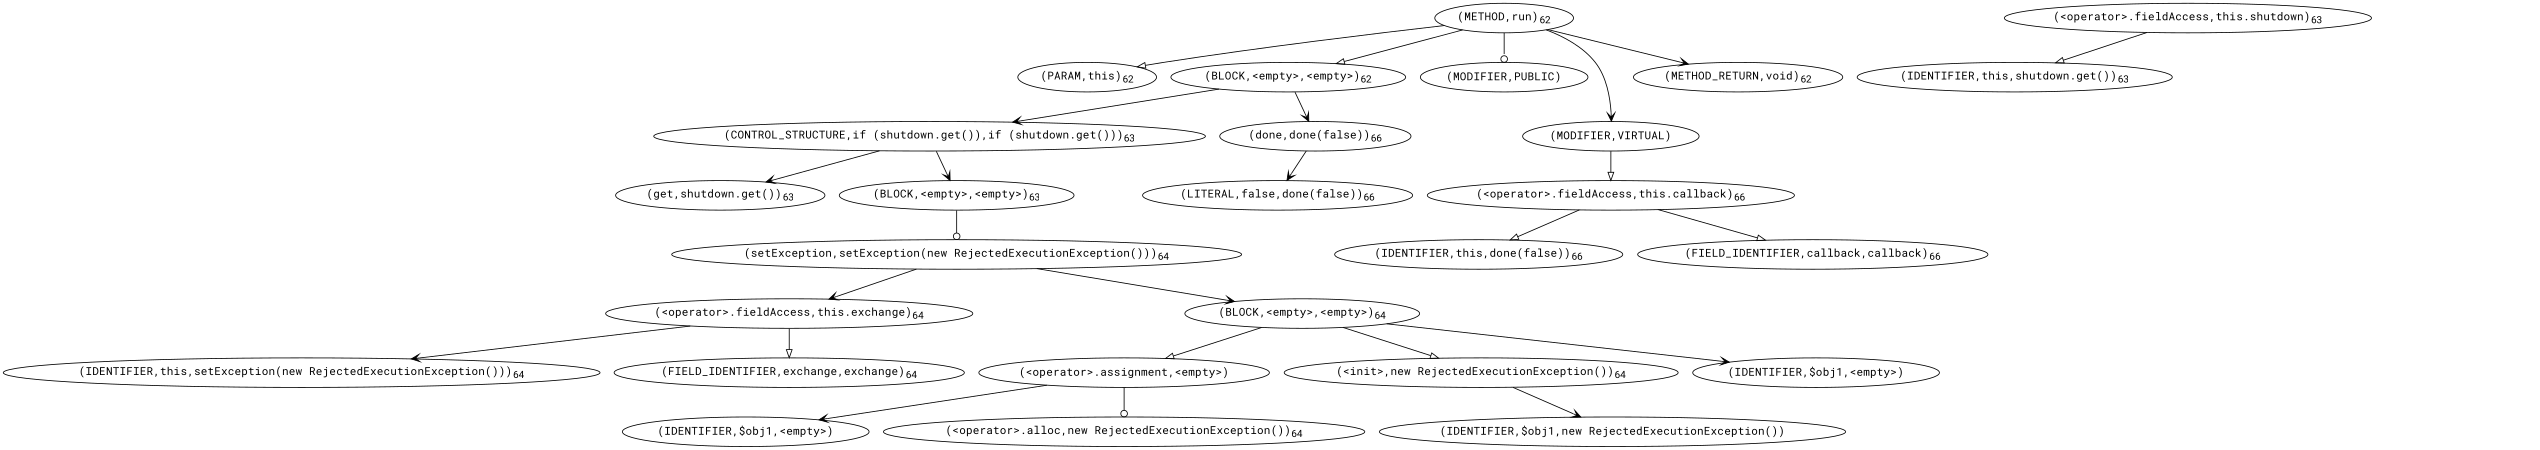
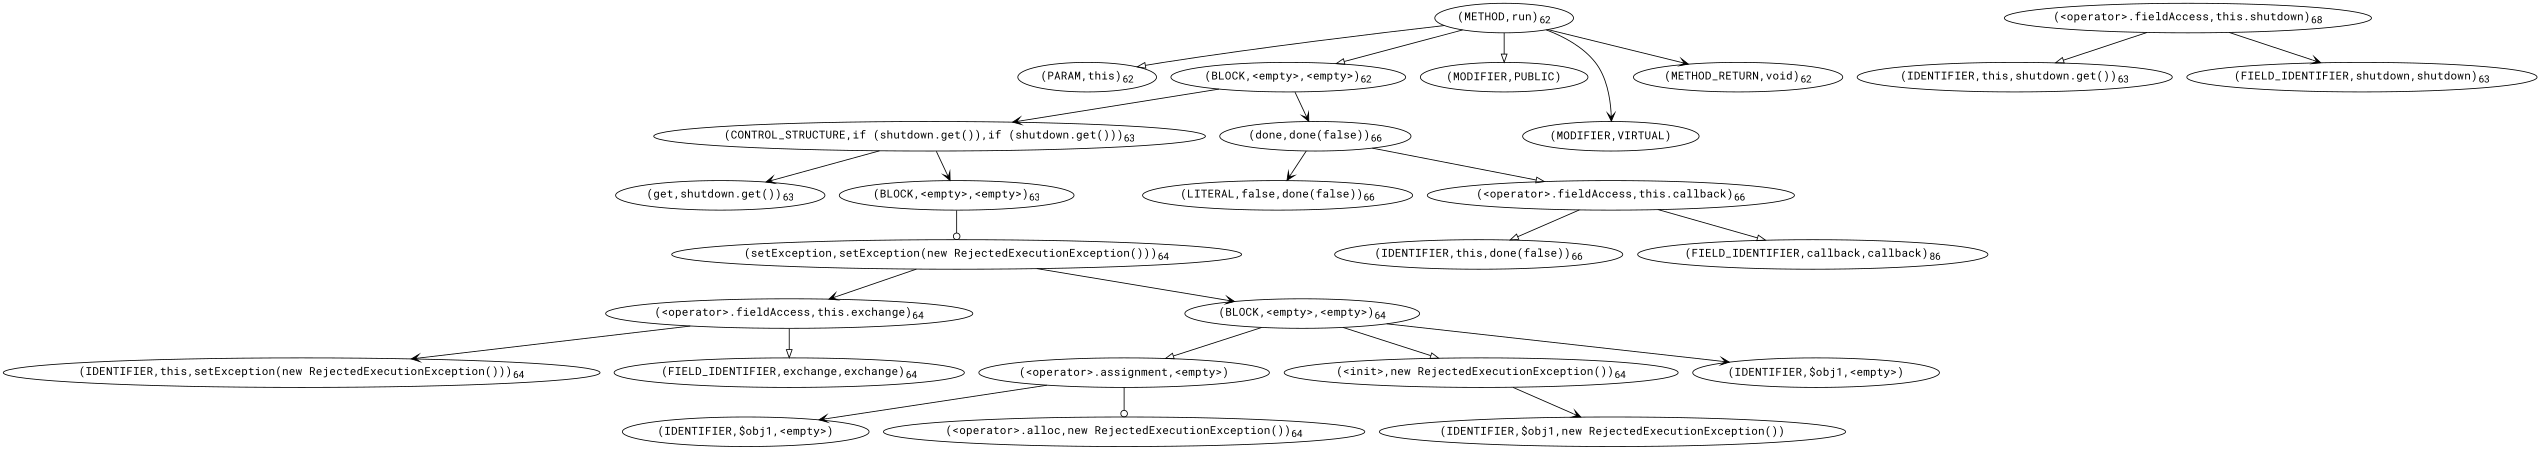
node "(<operator>.fieldAccess,this.shutdown)": text "63" -> "68"
edge "(METHOD,run)" -> "(MODIFIER,PUBLIC)": arrowhead odot -> onormal
node "(FIELD_IDENTIFIER,shutdown,shutdown)": added
edge "(MODIFIER,VIRTUAL)" -> "(<operator>.fieldAccess,this.callback)": now "(done,done(false))" -> "(<operator>.fieldAccess,this.callback)"
node "(FIELD_IDENTIFIER,callback,callback)": text "66" -> "86"
